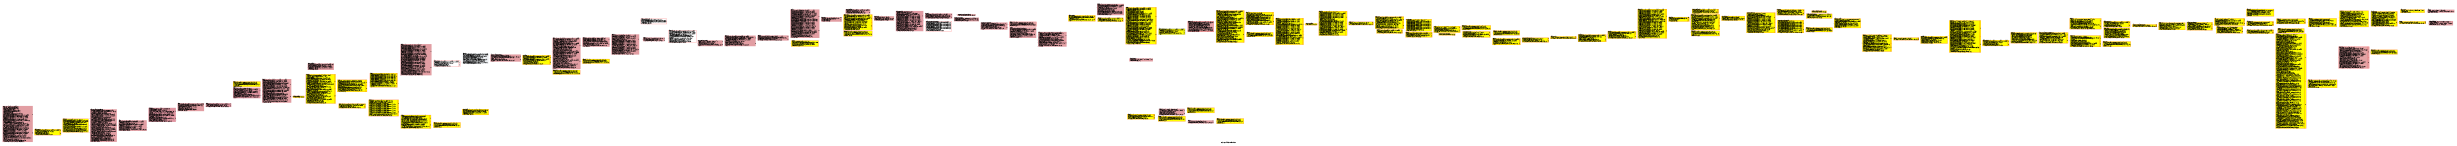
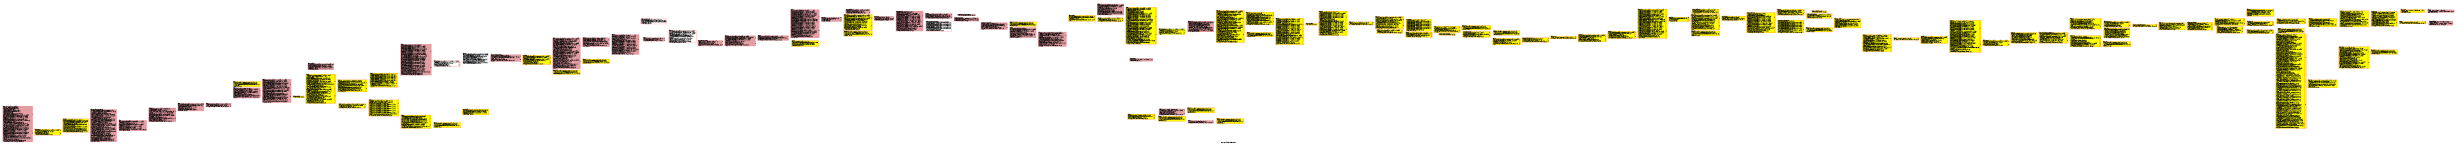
node "if.else50.i:": fillcolor #c32e3170 -> yellow
node "if.end129.i:": fillcolor #c32e3170 -> yellow
